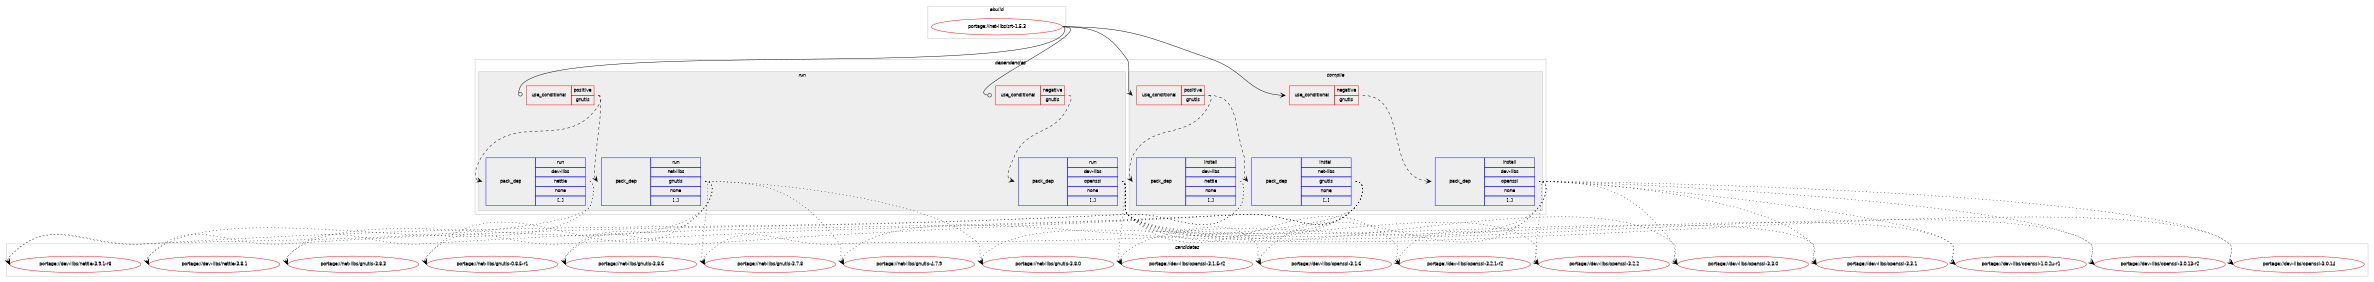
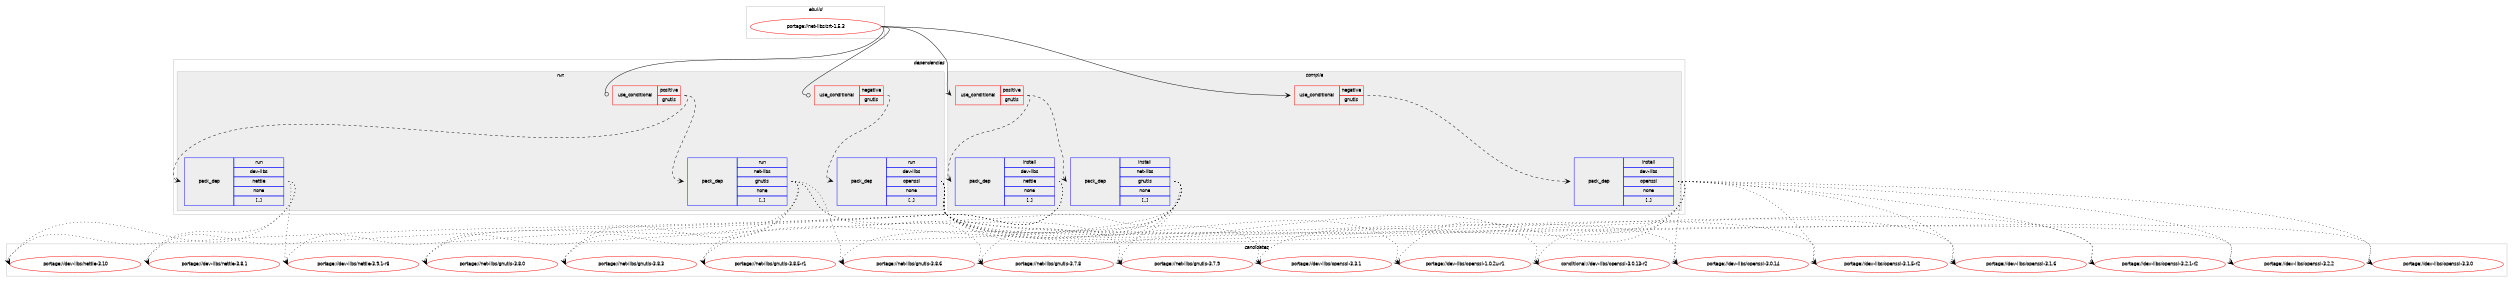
node "portage://dev-libs/nettle-3.10": added
node "portage://net-libs/gnutls-0.8.5-r1": label "portage://net-libs/gnutls-0.8.5-r1" -> "portage://net-libs/gnutls-3.8.5-r1"
node "portage://net-libs/gnutls-4.7.9": label "portage://net-libs/gnutls-4.7.9" -> "portage://net-libs/gnutls-3.7.9"
node "portage://dev-libs/openssl-3.0.13-r2": label "portage://dev-libs/openssl-3.0.13-r2" -> "conditional://dev-libs/openssl-3.0.13-r2"
